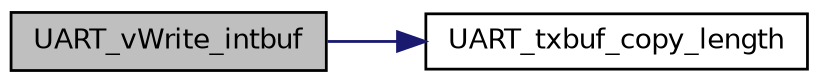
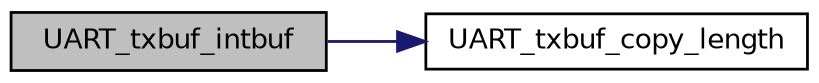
node "UART_vWrite_intbuf": label "UART_vWrite_intbuf" -> "UART_txbuf_intbuf"
